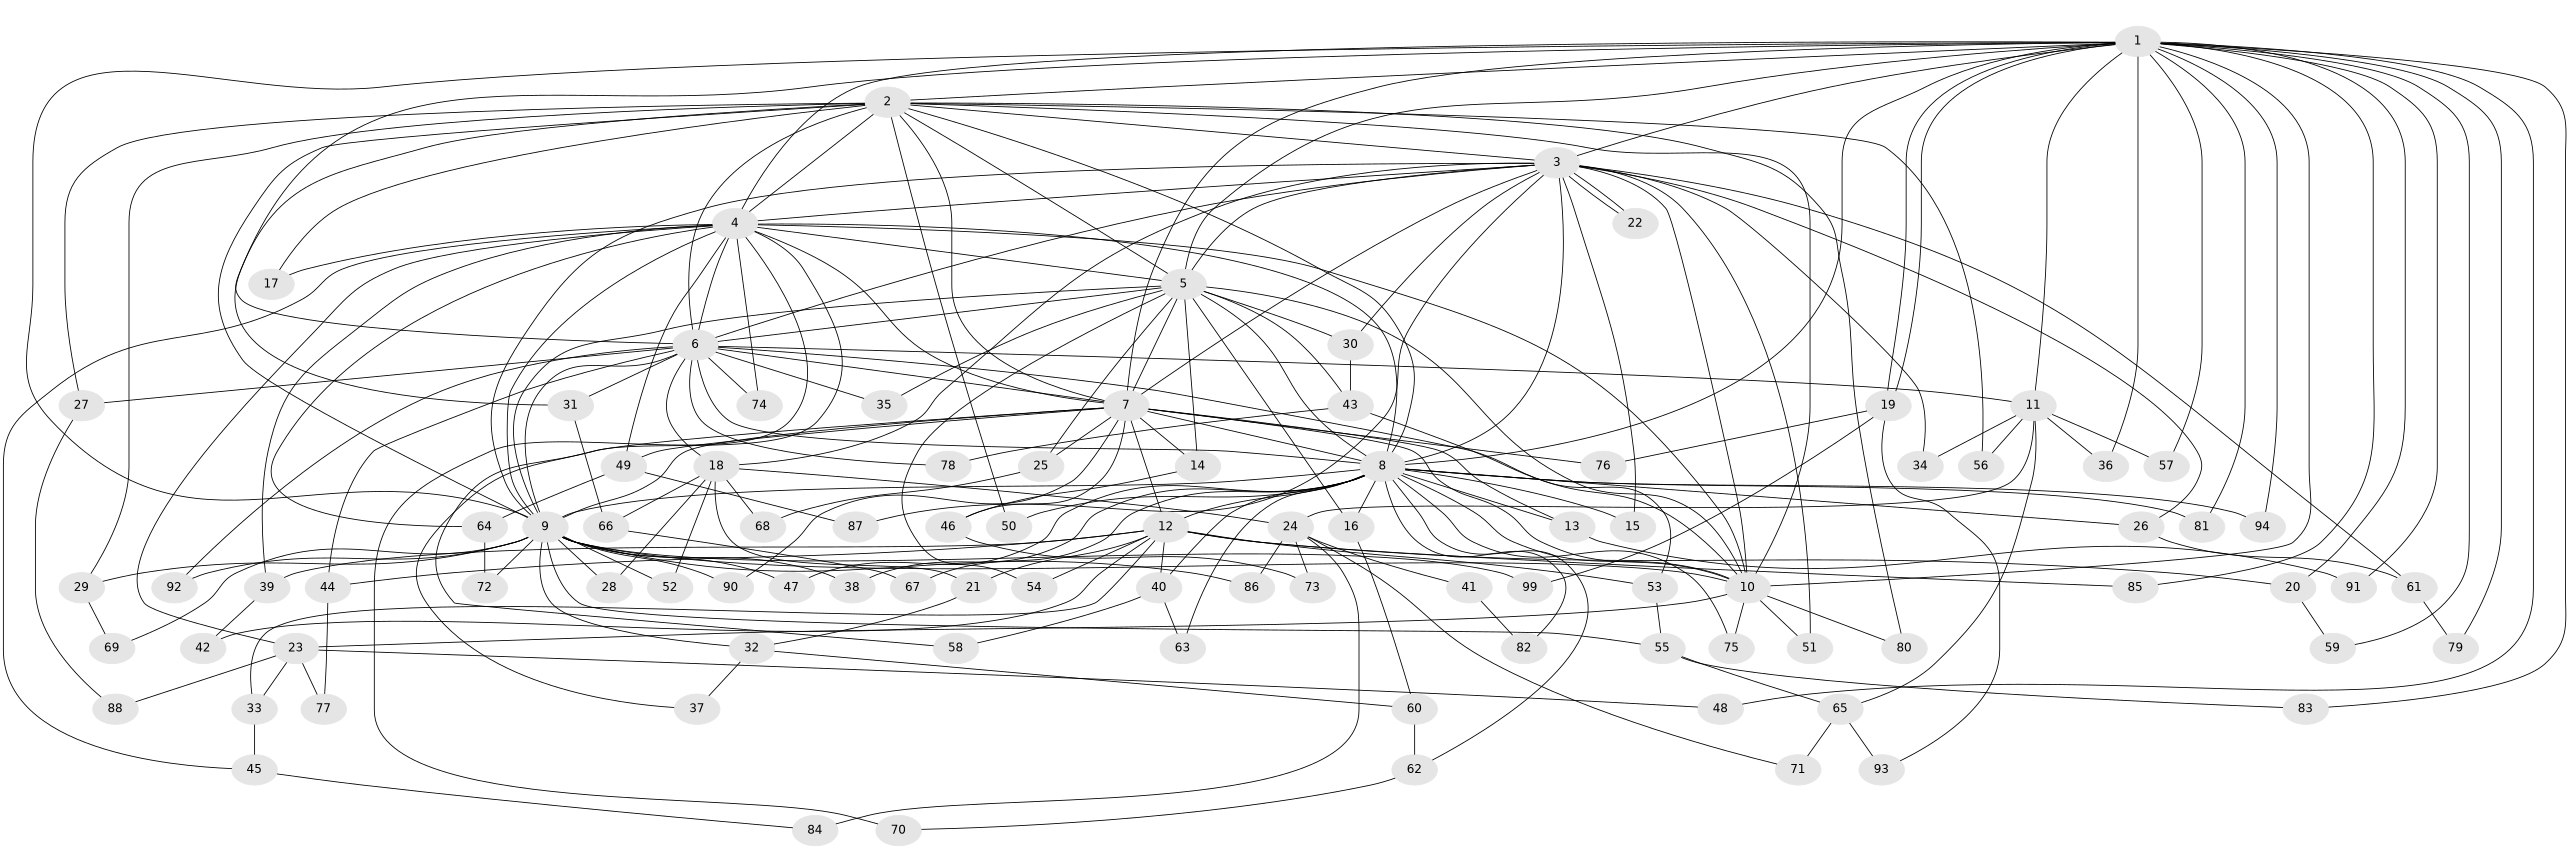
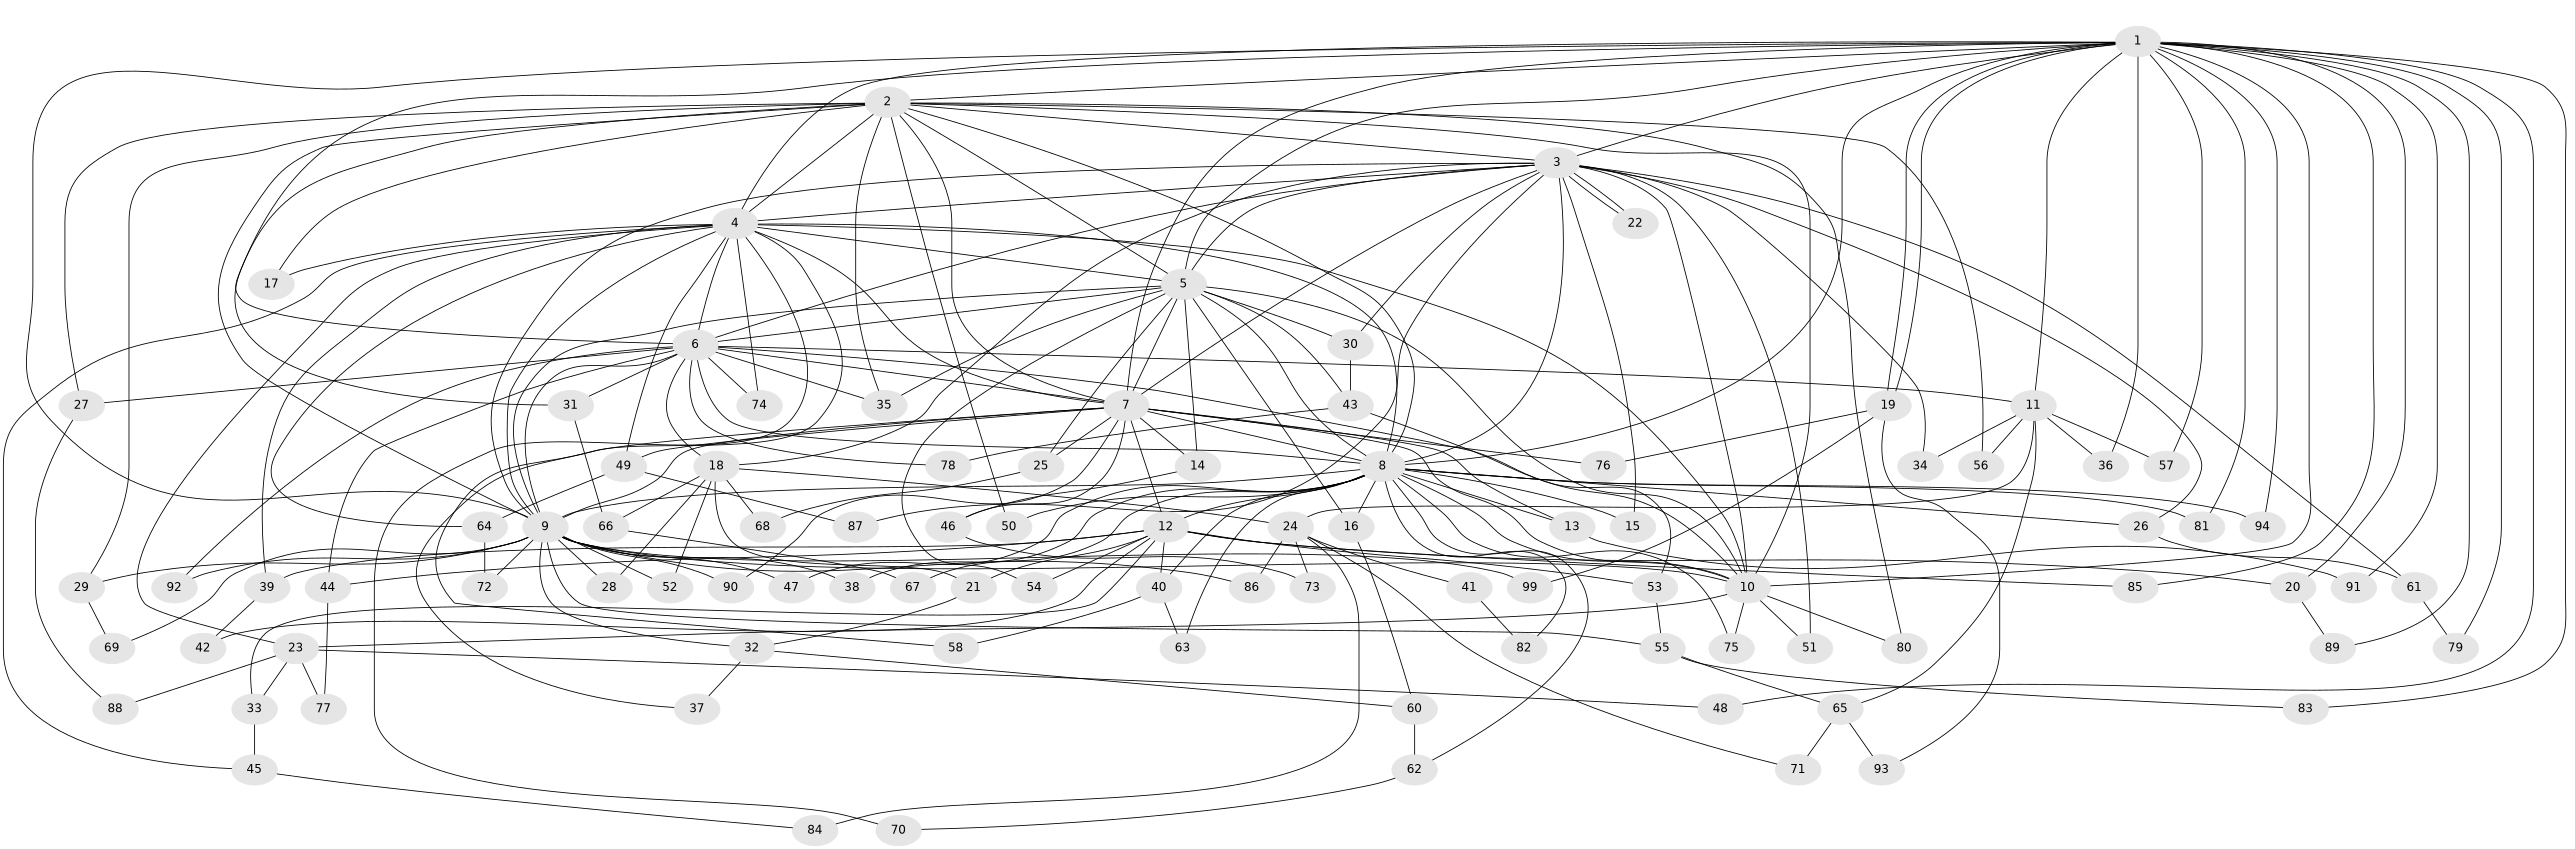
edge "2" -- "6": now "2" -- "35"
node "59": label "59" -> "89"
